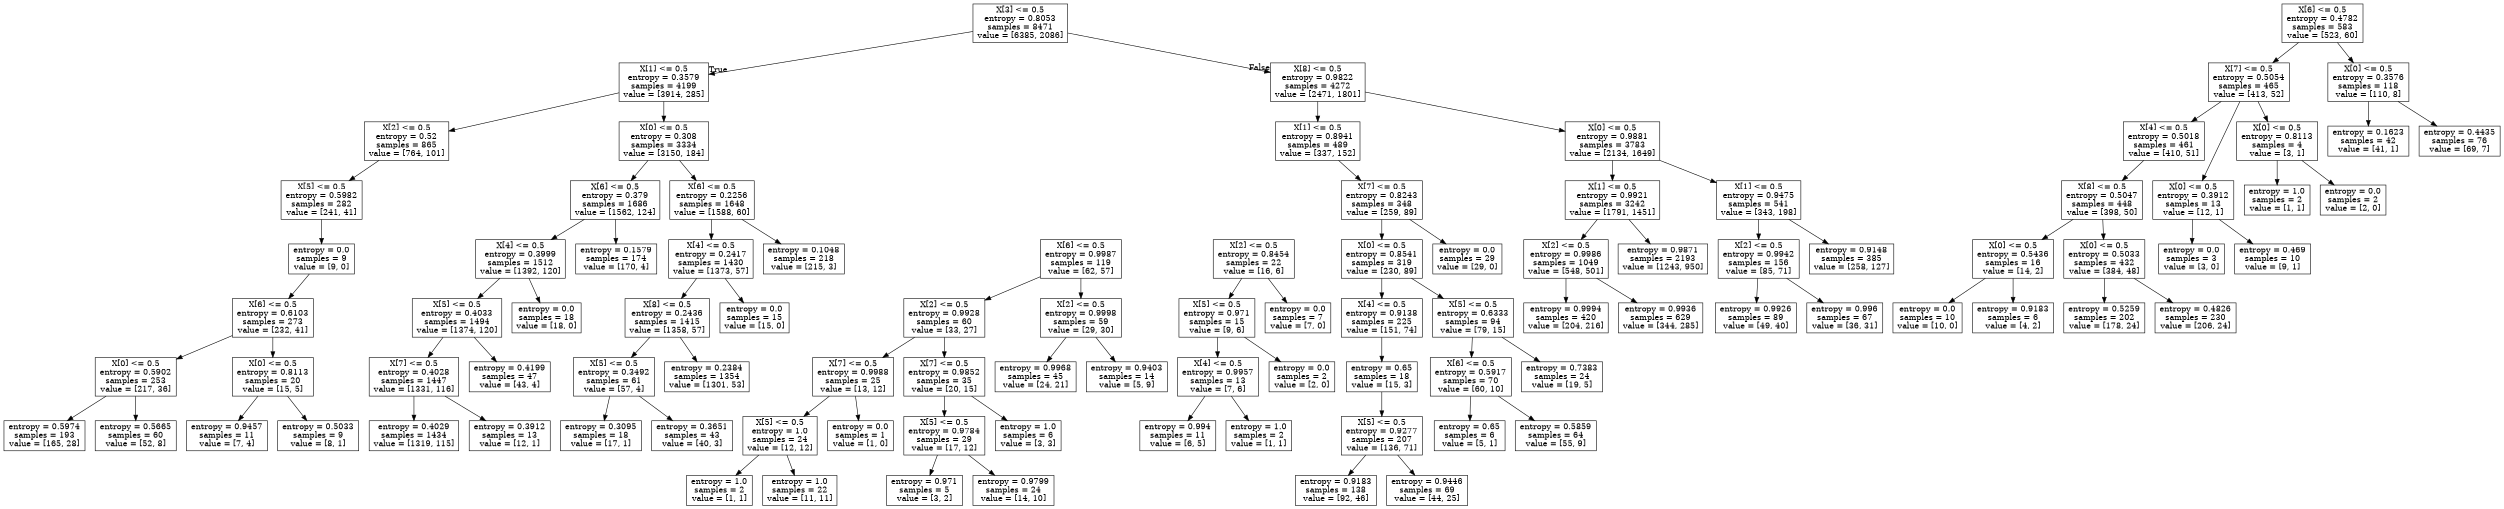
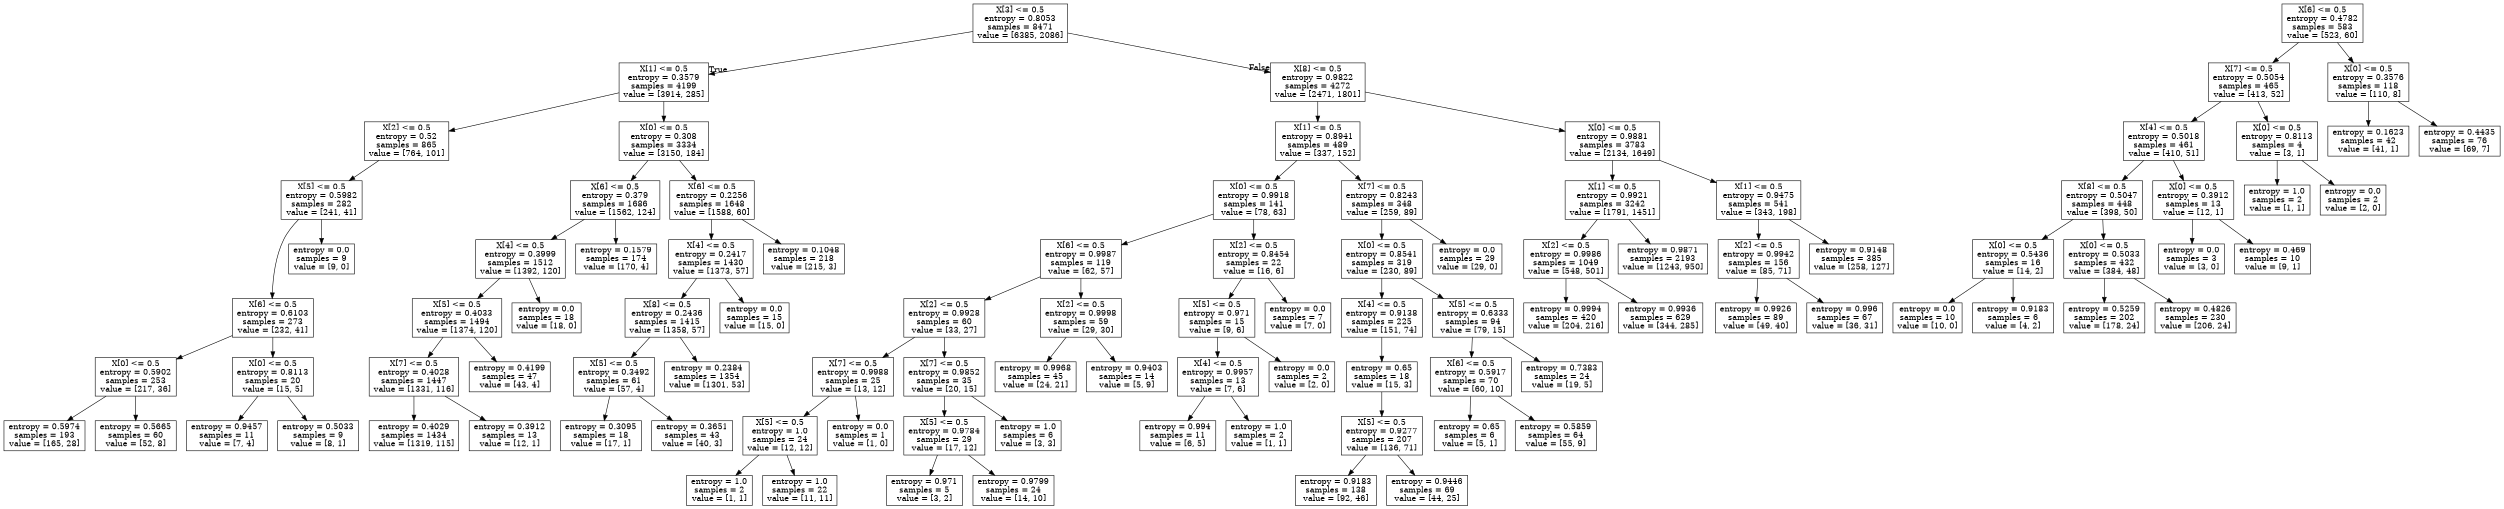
edge "X[7] <= 0.5 entropy = 0.5054 samples = 465 value = [413, 52]" -> "X[0] <= 0.5 entropy = 0.3912 samples = 13 value = [12, 1]": now "X[4] <= 0.5 entropy = 0.5018 samples = 461 value = [410, 51]" -> "X[0] <= 0.5 entropy = 0.3912 samples = 13 value = [12, 1]"
node "X[0] <= 0.5 entropy = 0.9918 samples = 141 value = [78, 63]": added
edge "entropy = 0.0 samples = 9 value = [9, 0]" -> "X[6] <= 0.5 entropy = 0.6103 samples = 273 value = [232, 41]": now "X[5] <= 0.5 entropy = 0.5982 samples = 282 value = [241, 41]" -> "X[6] <= 0.5 entropy = 0.6103 samples = 273 value = [232, 41]"
